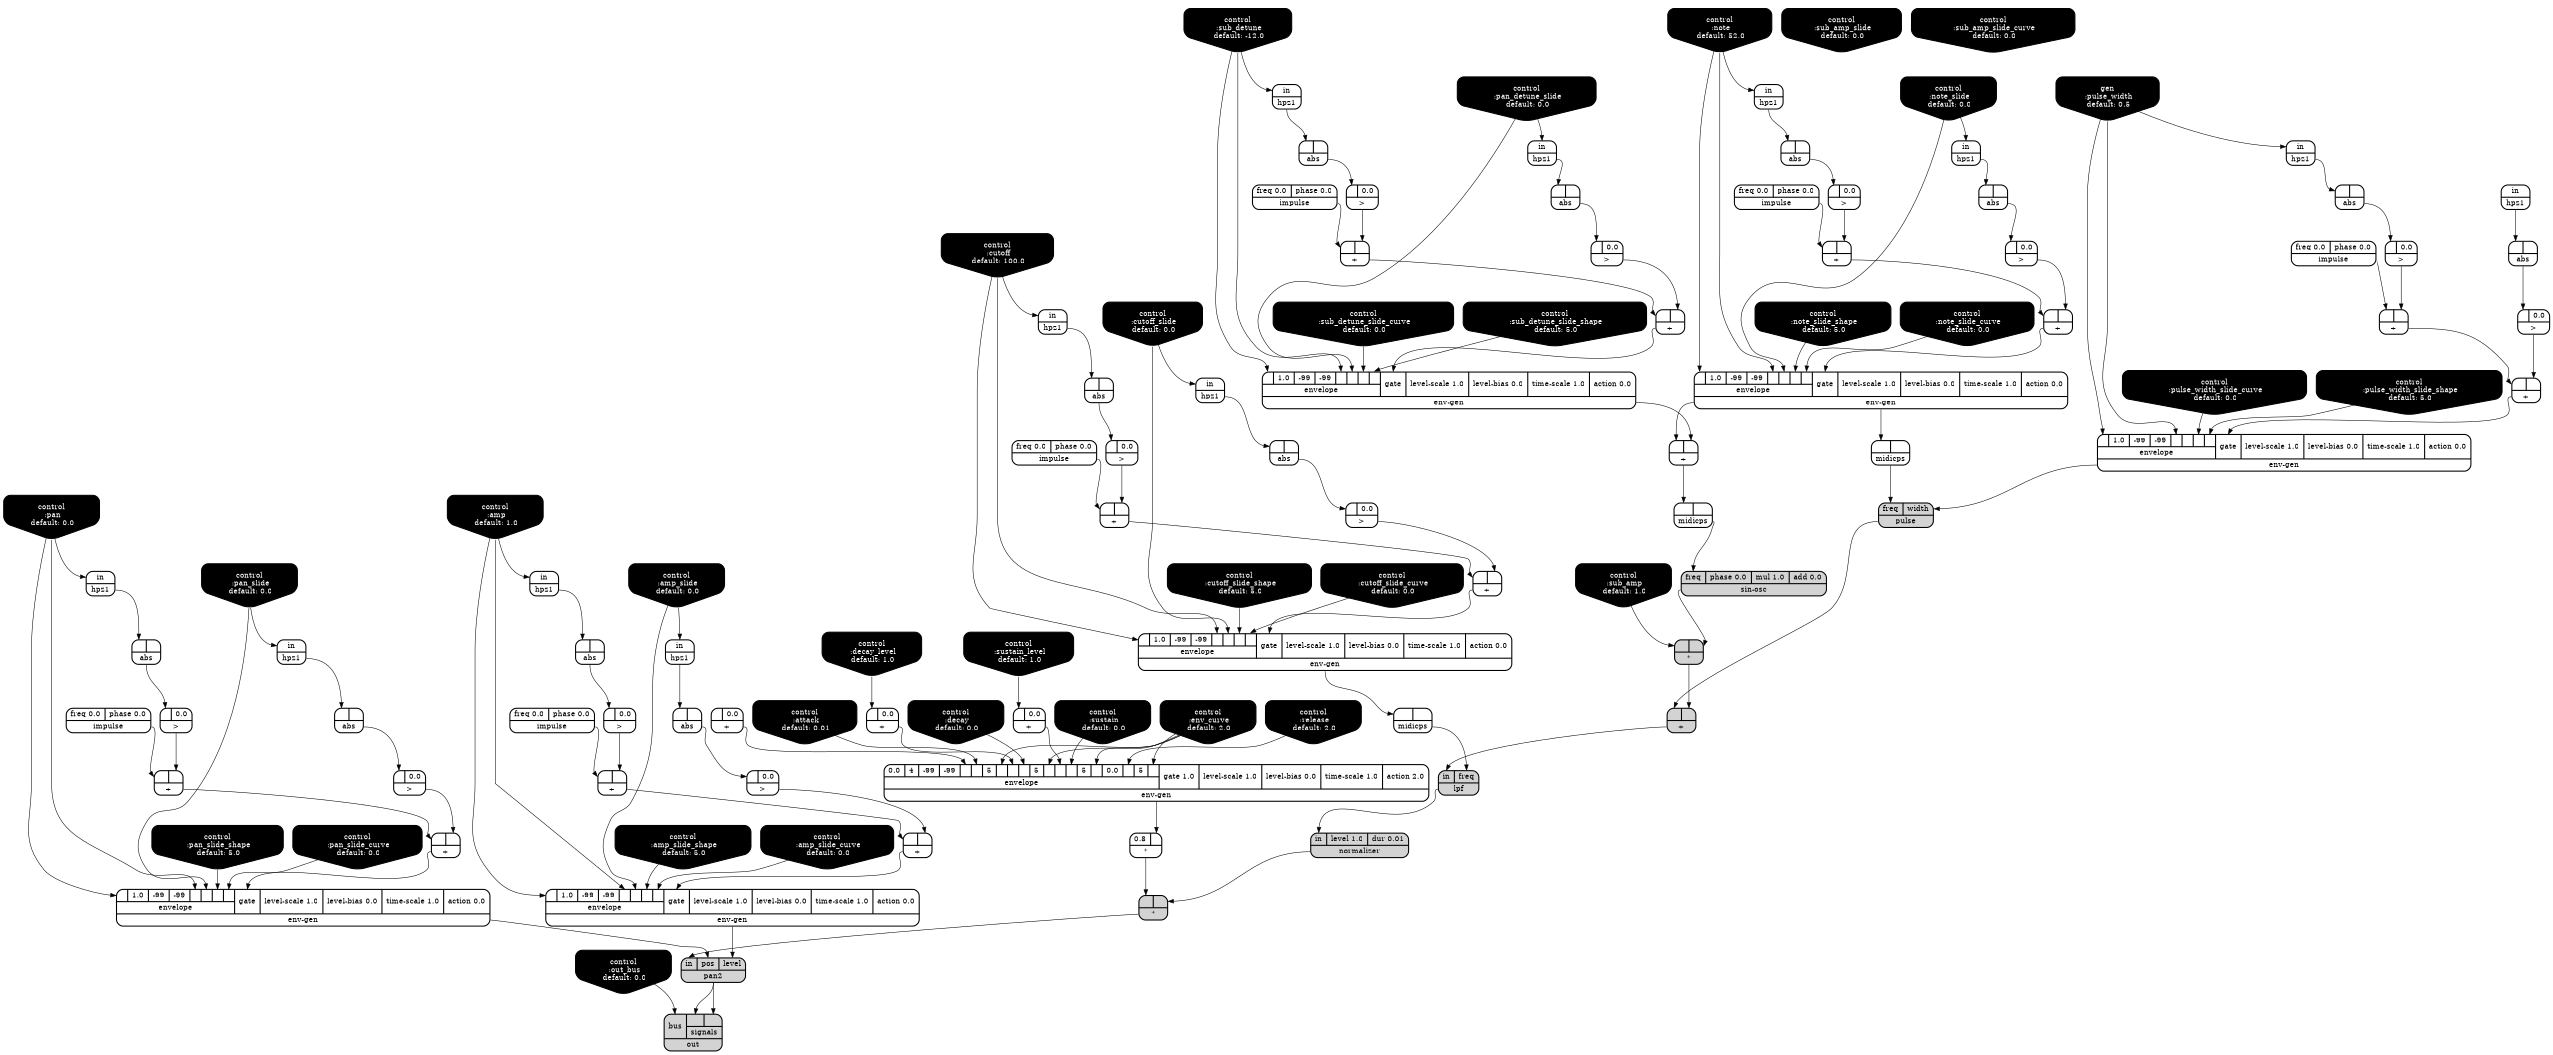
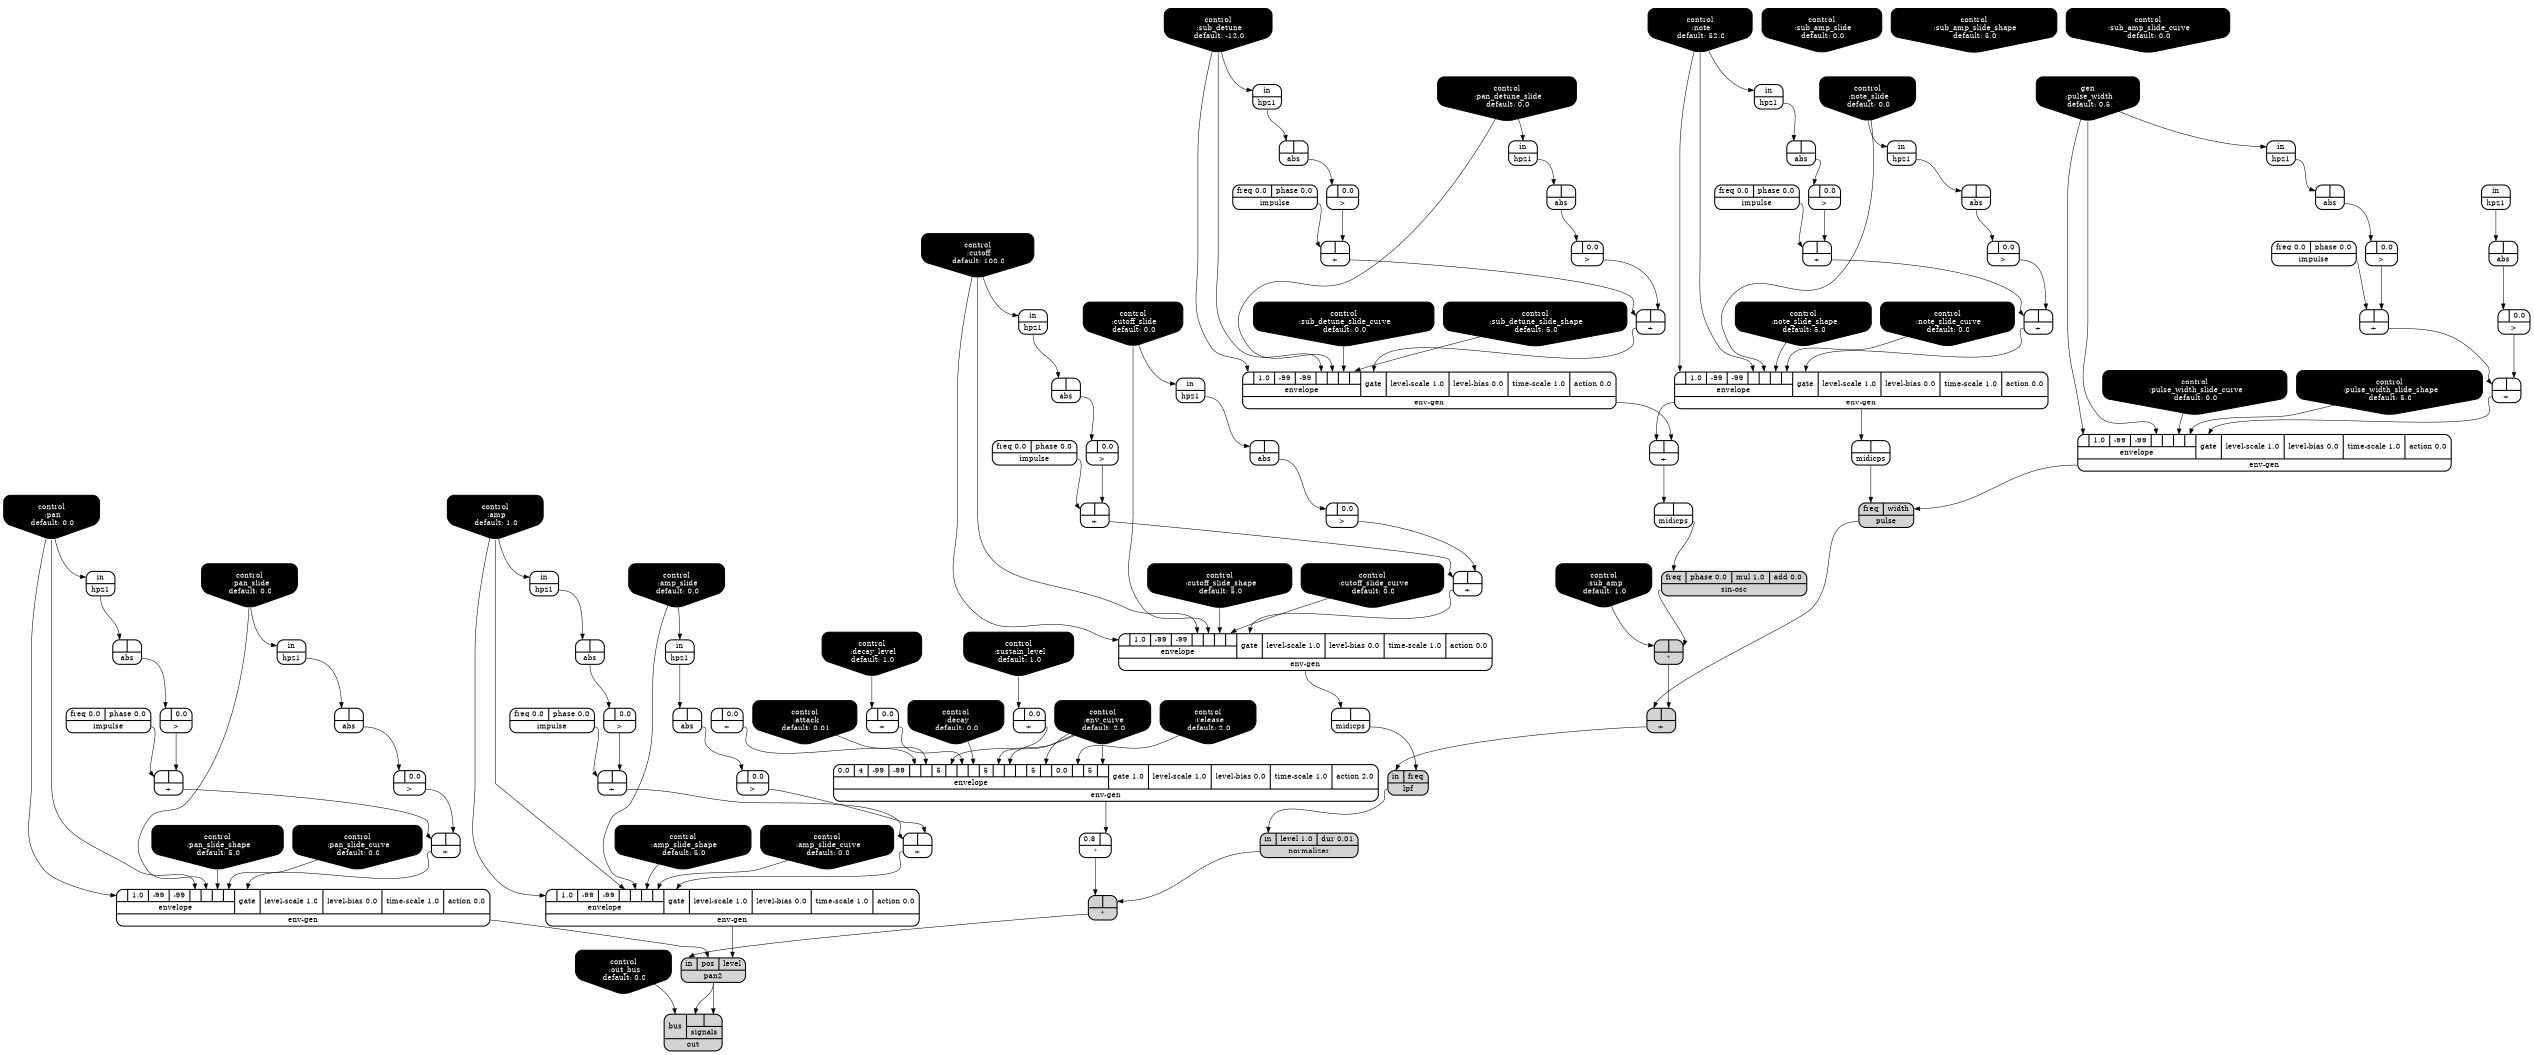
node "control :sub_amp_slide_shape default: 5.0": added
node "control :sustain default: 0.0": removed
